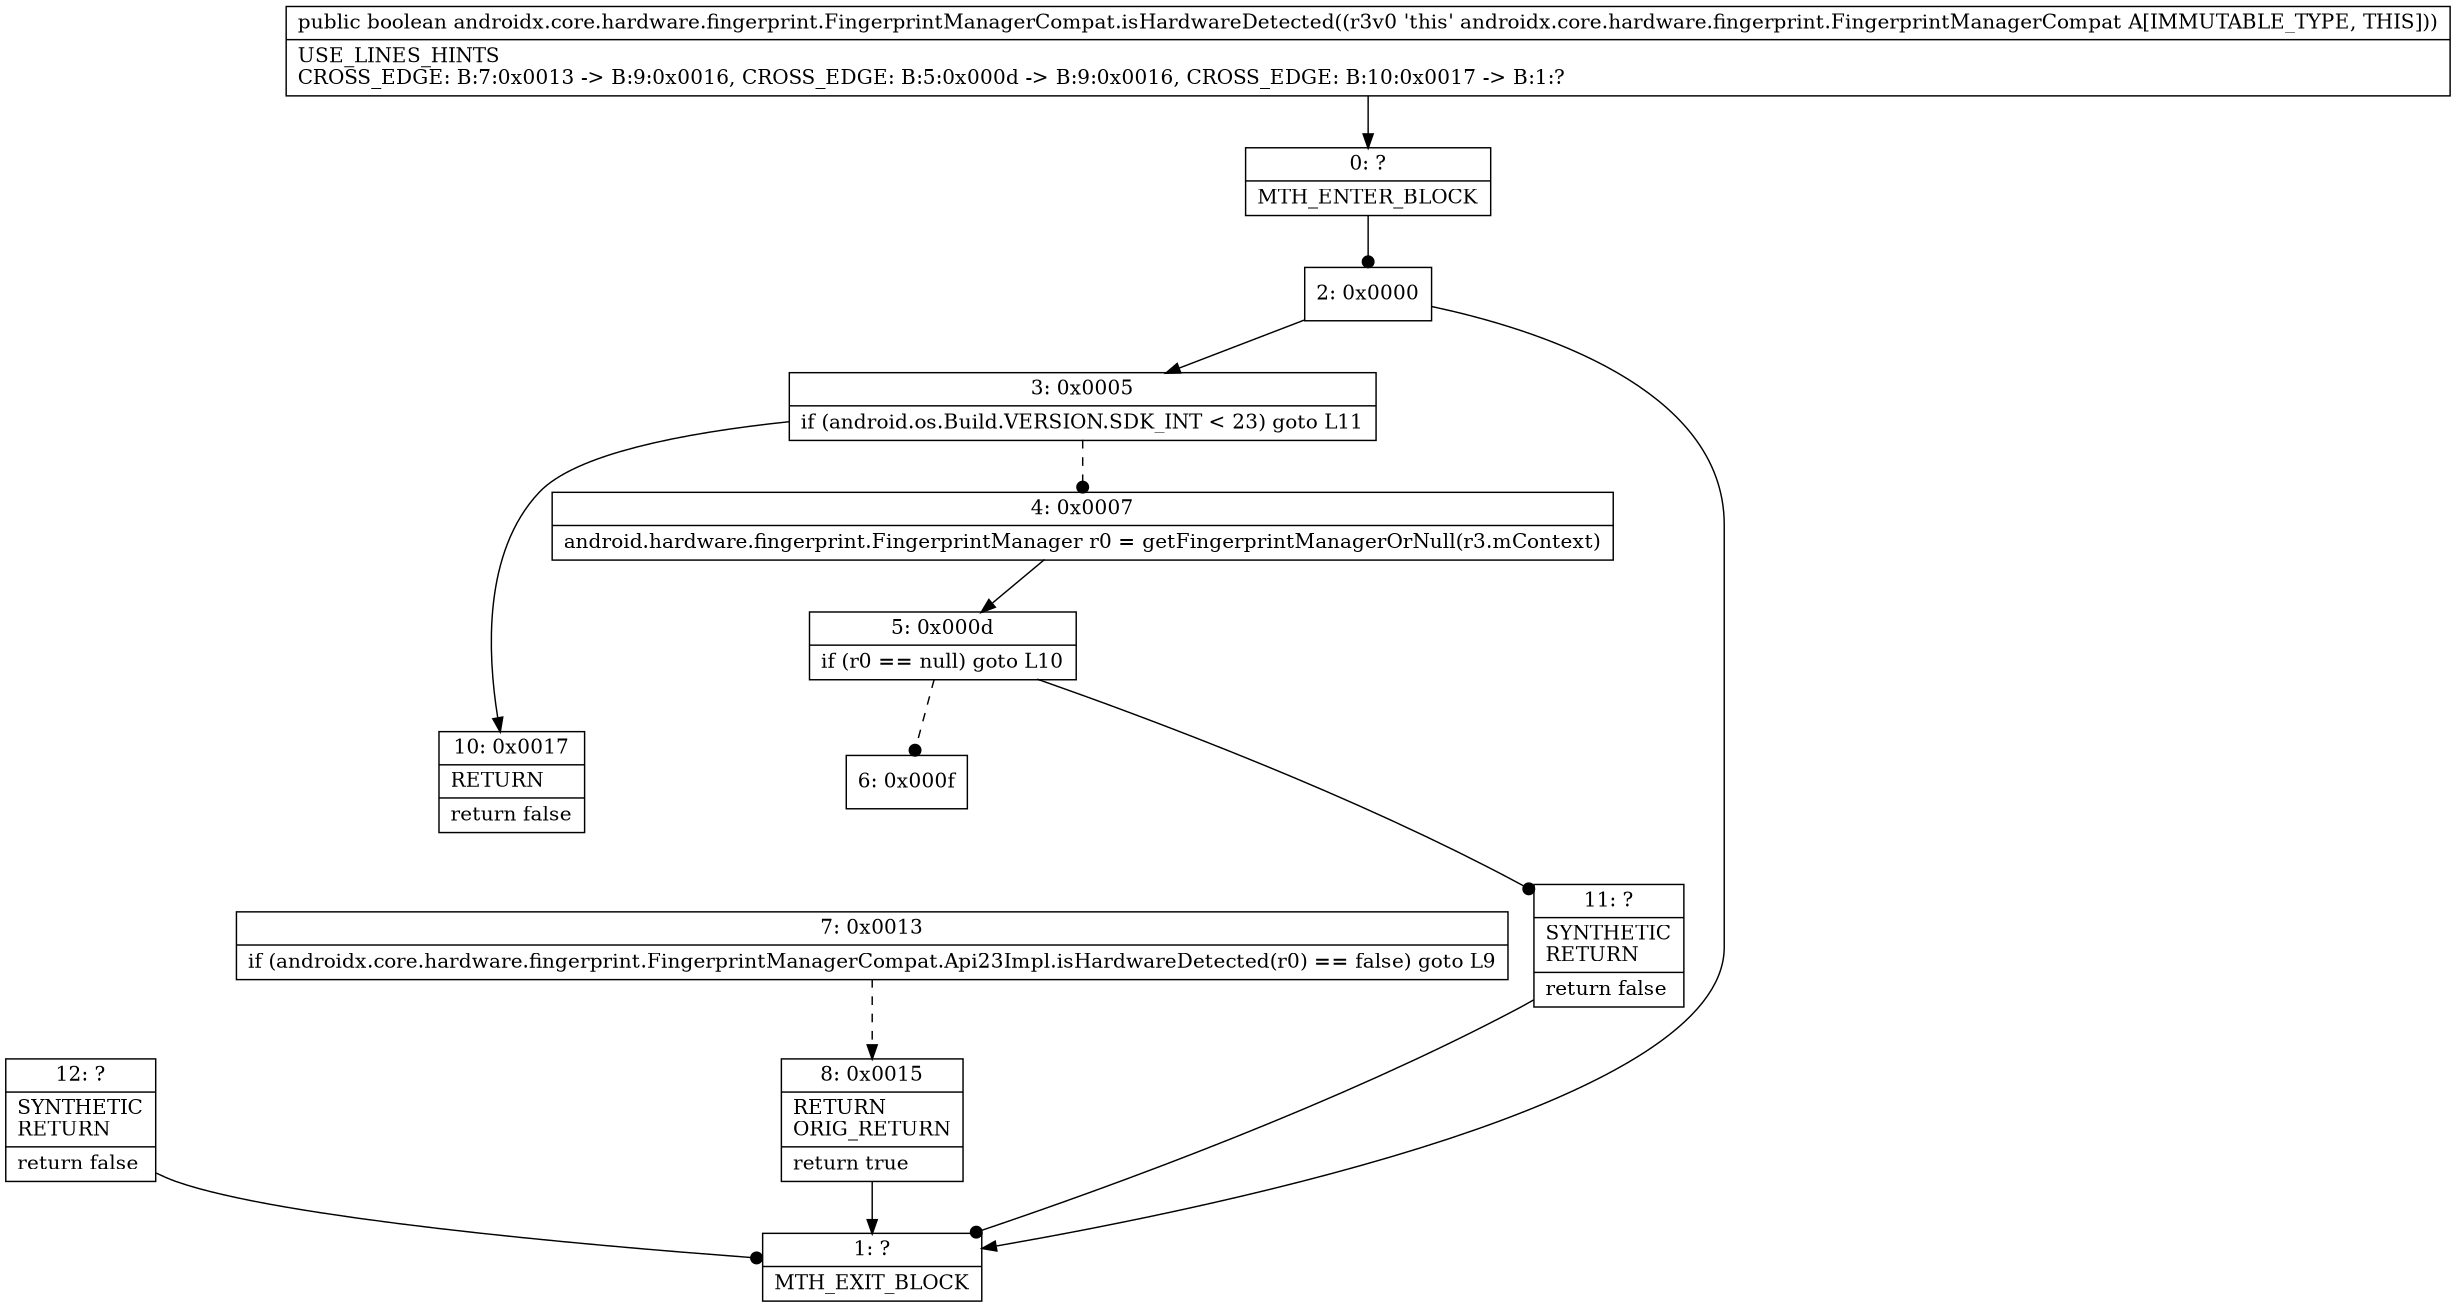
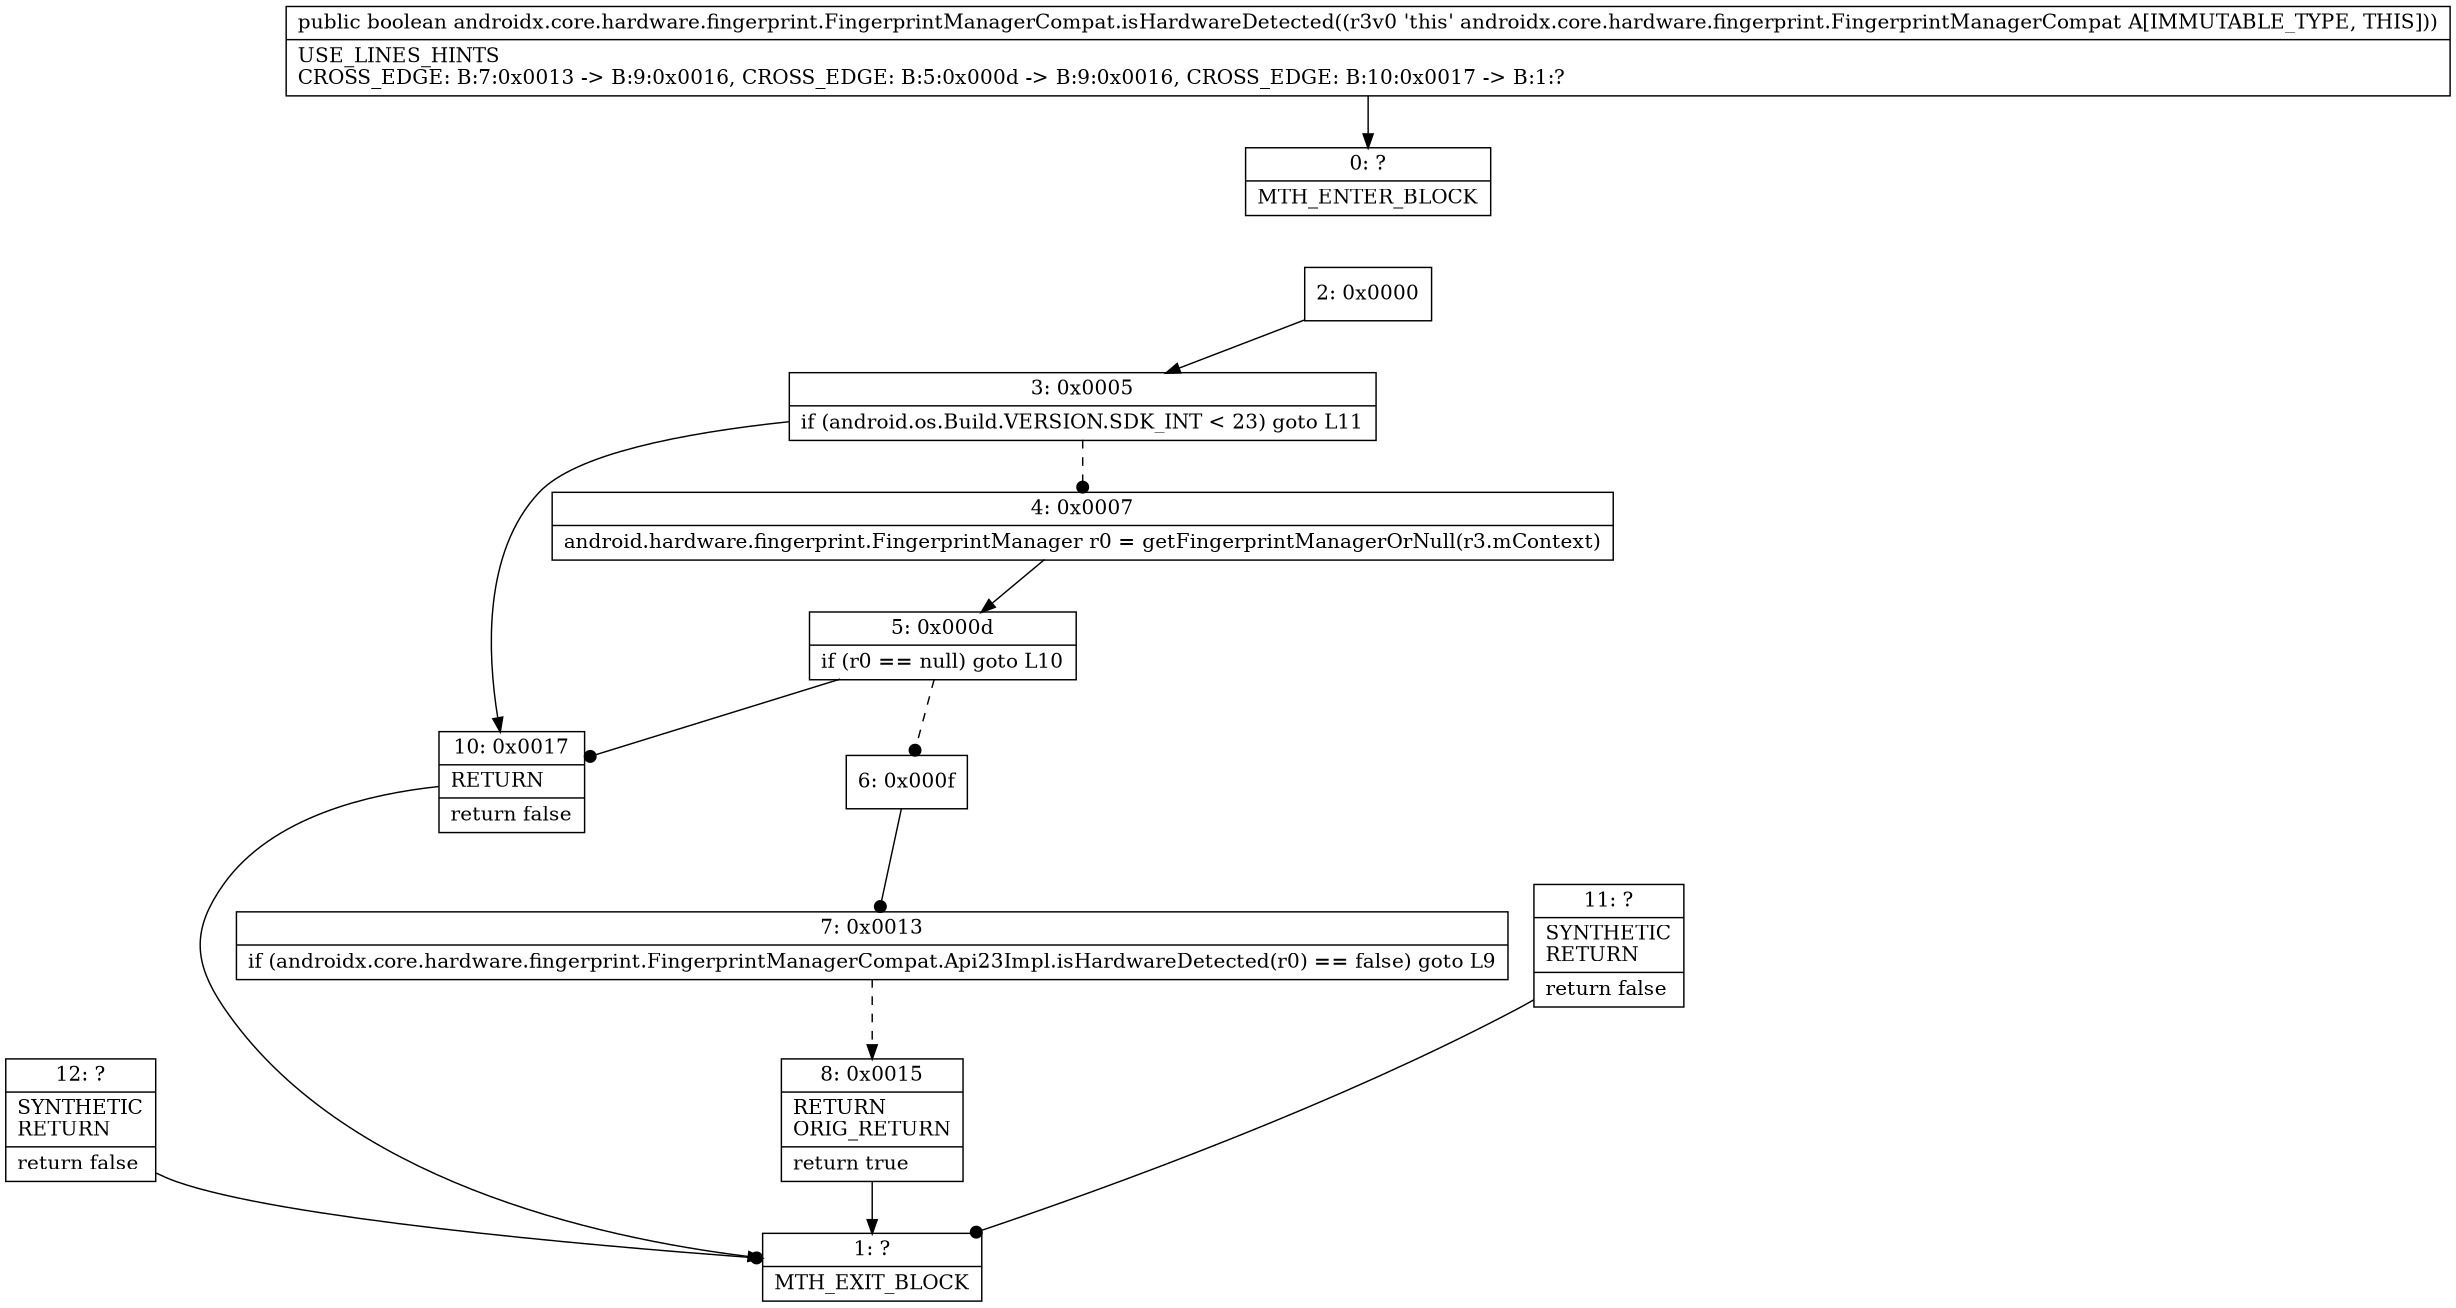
edge "0: ?" -> "2: 0x0000": removed
edge "5: 0x000d" -> "11: ?": now "5: 0x000d" -> "10: 0x0017"
edge "6: 0x000f" -> "7: 0x0013": added
edge "2: 0x0000" -> "1: ?": now "10: 0x0017" -> "1: ?"
